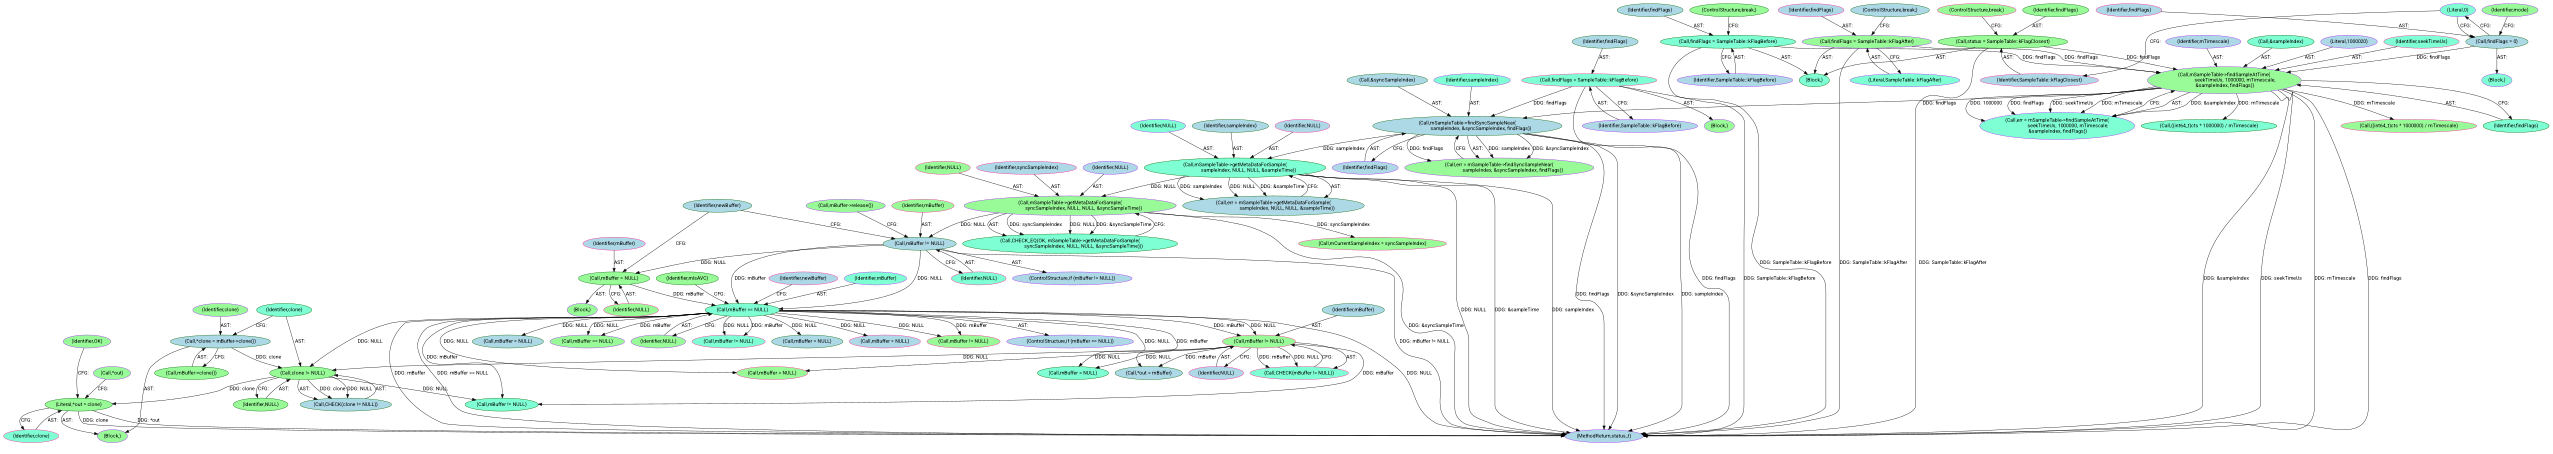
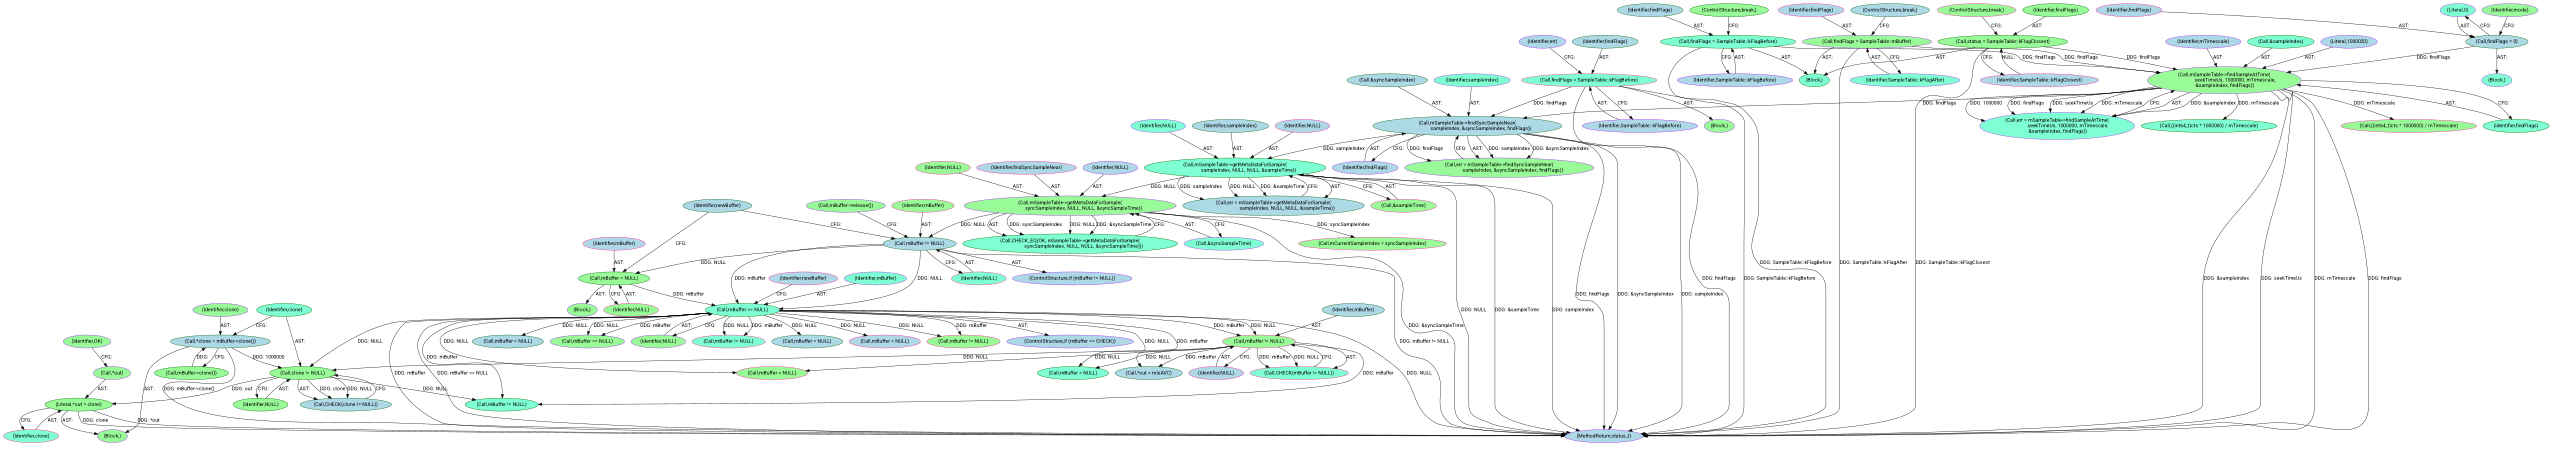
edge "(Literal,0)" -> "(Identifier,SampleTable::kFlagClosest)": now "(Call,status = SampleTable::kFlagClosest)" -> "(Identifier,SampleTable::kFlagClosest)"
edge "(Literal,0)" -> "(Call,findFlags = 0)": label "CFG: " -> "AST: "
node "(Identifier,err)": added
node "(Call,findFlags = SampleTable::kFlagAfter)": label "(Call,findFlags = SampleTable::kFlagAfter)" -> "(Call,findFlags = SampleTable::mBuffer)"
node "(Identifier,seekTimeUs)": removed
edge "(Identifier,SampleTable::kFlagClosest)" -> "(Call,status = SampleTable::kFlagClosest)": label "AST: " -> "NULL: "
node "(Literal,SampleTable::kFlagAfter)": label "(Literal,SampleTable::kFlagAfter)" -> "(Identifier,SampleTable::kFlagAfter)"
node "(Identifier,syncSampleIndex)": label "(Identifier,syncSampleIndex)" -> "(Identifier,findSyncSampleNear)"
node "(Call,&sampleTime)": added
node "(Call,&syncSampleTime)": added
edge "(Call,status = SampleTable::kFlagClosest)" -> "(MethodReturn,status_t)": label "DDG: SampleTable::kFlagAfter" -> "DDG: SampleTable::kFlagClosest"
node "(Identifier,mIsAVC)": removed
node "(ControlStructure,if (mBuffer == NULL))": label "(ControlStructure,if (mBuffer == NULL))" -> "(ControlStructure,if (mBuffer == CHECK))"
edge "(Call,mBuffer->clone())" -> "(Call,*clone = mBuffer->clone())": label "AST: " -> "DDG: "
edge "(Call,*clone = mBuffer->clone())" -> "(Call,clone != NULL)": label "DDG: clone" -> "DDG: 1000000"
edge "(Identifier,OK)" -> "(Literal,*out = clone)": now "(Identifier,OK)" -> "(Call,*out)"
node "(Call,*out = mBuffer)": label "(Call,*out = mBuffer)" -> "(Call,*out = mIsAVC)"
edge "(Call,*out)" -> "(Literal,*out = clone)": label "CFG: " -> "AST: "
edge "(Call,clone != NULL)" -> "(Literal,*out = clone)": label "DDG: clone" -> "DDG: out"
edge "(Call,CHECK(clone != NULL))" -> "(Call,clone != NULL)": label "AST: " -> "CFG: "
edge "(Call,*clone = mBuffer->clone())" -> "(MethodReturn,status_t)": added, label "DDG: mBuffer->clone()"
